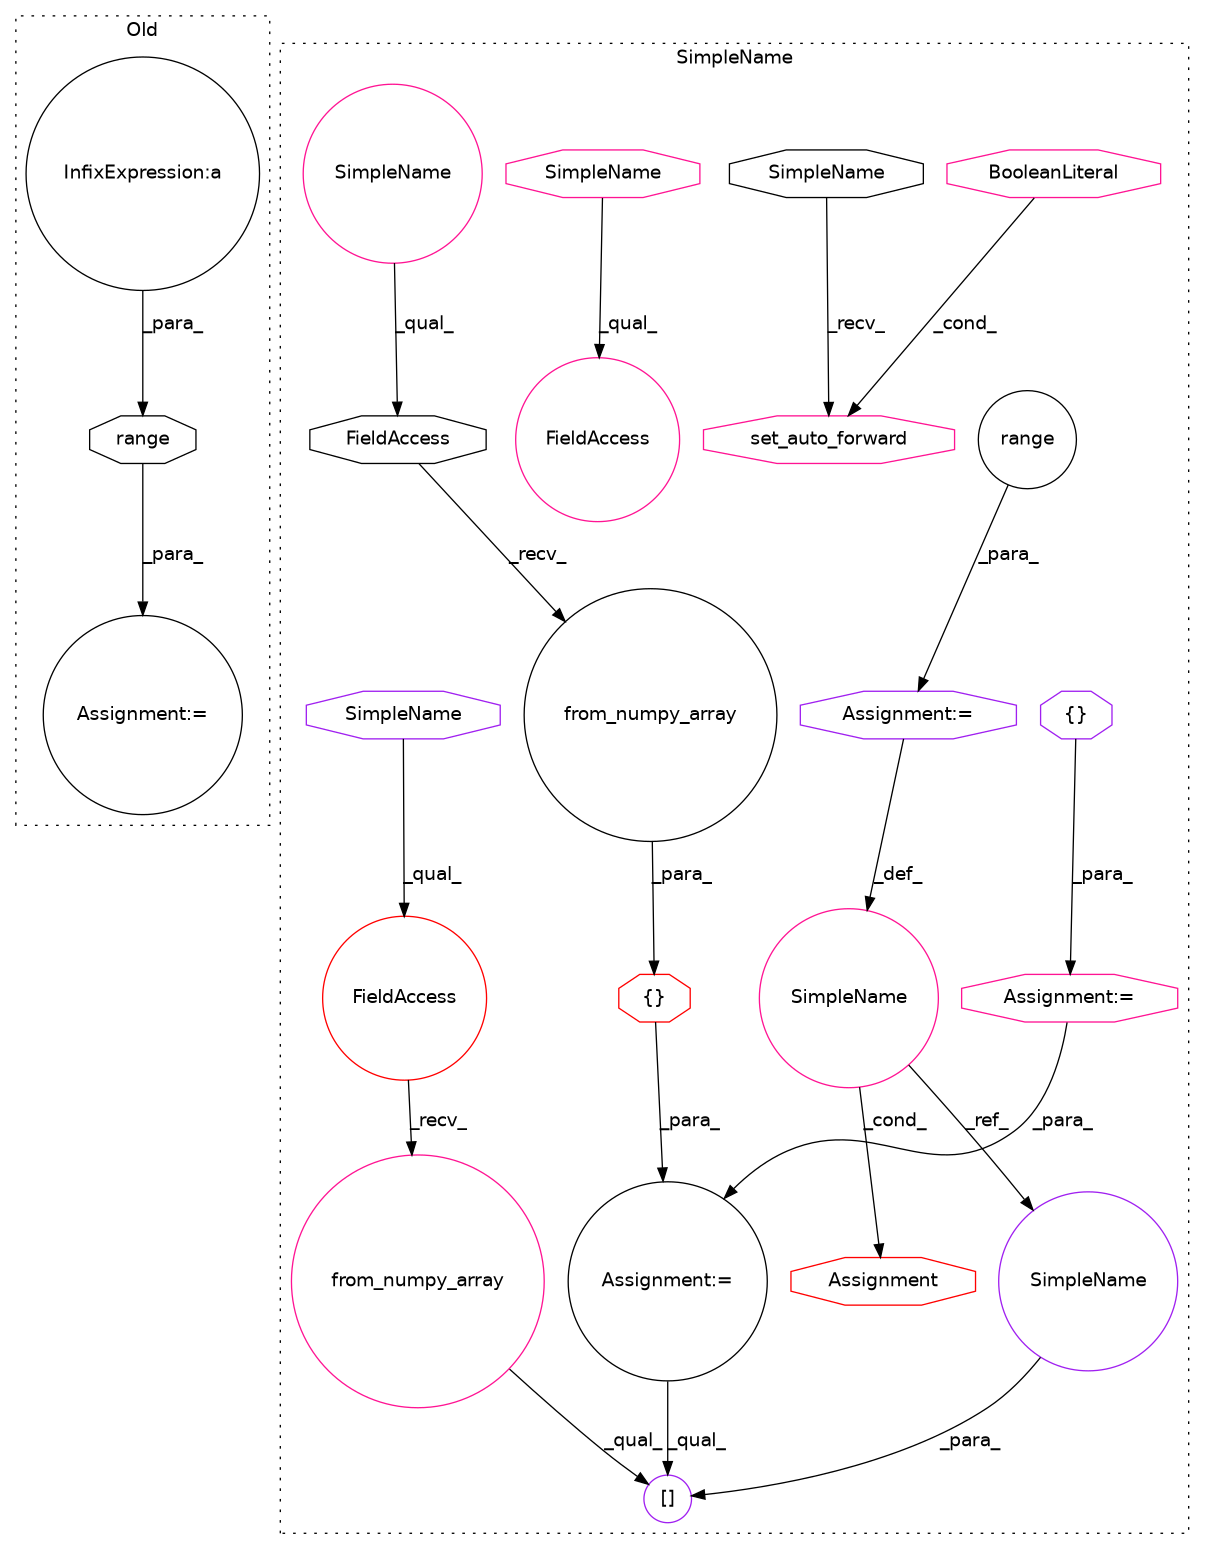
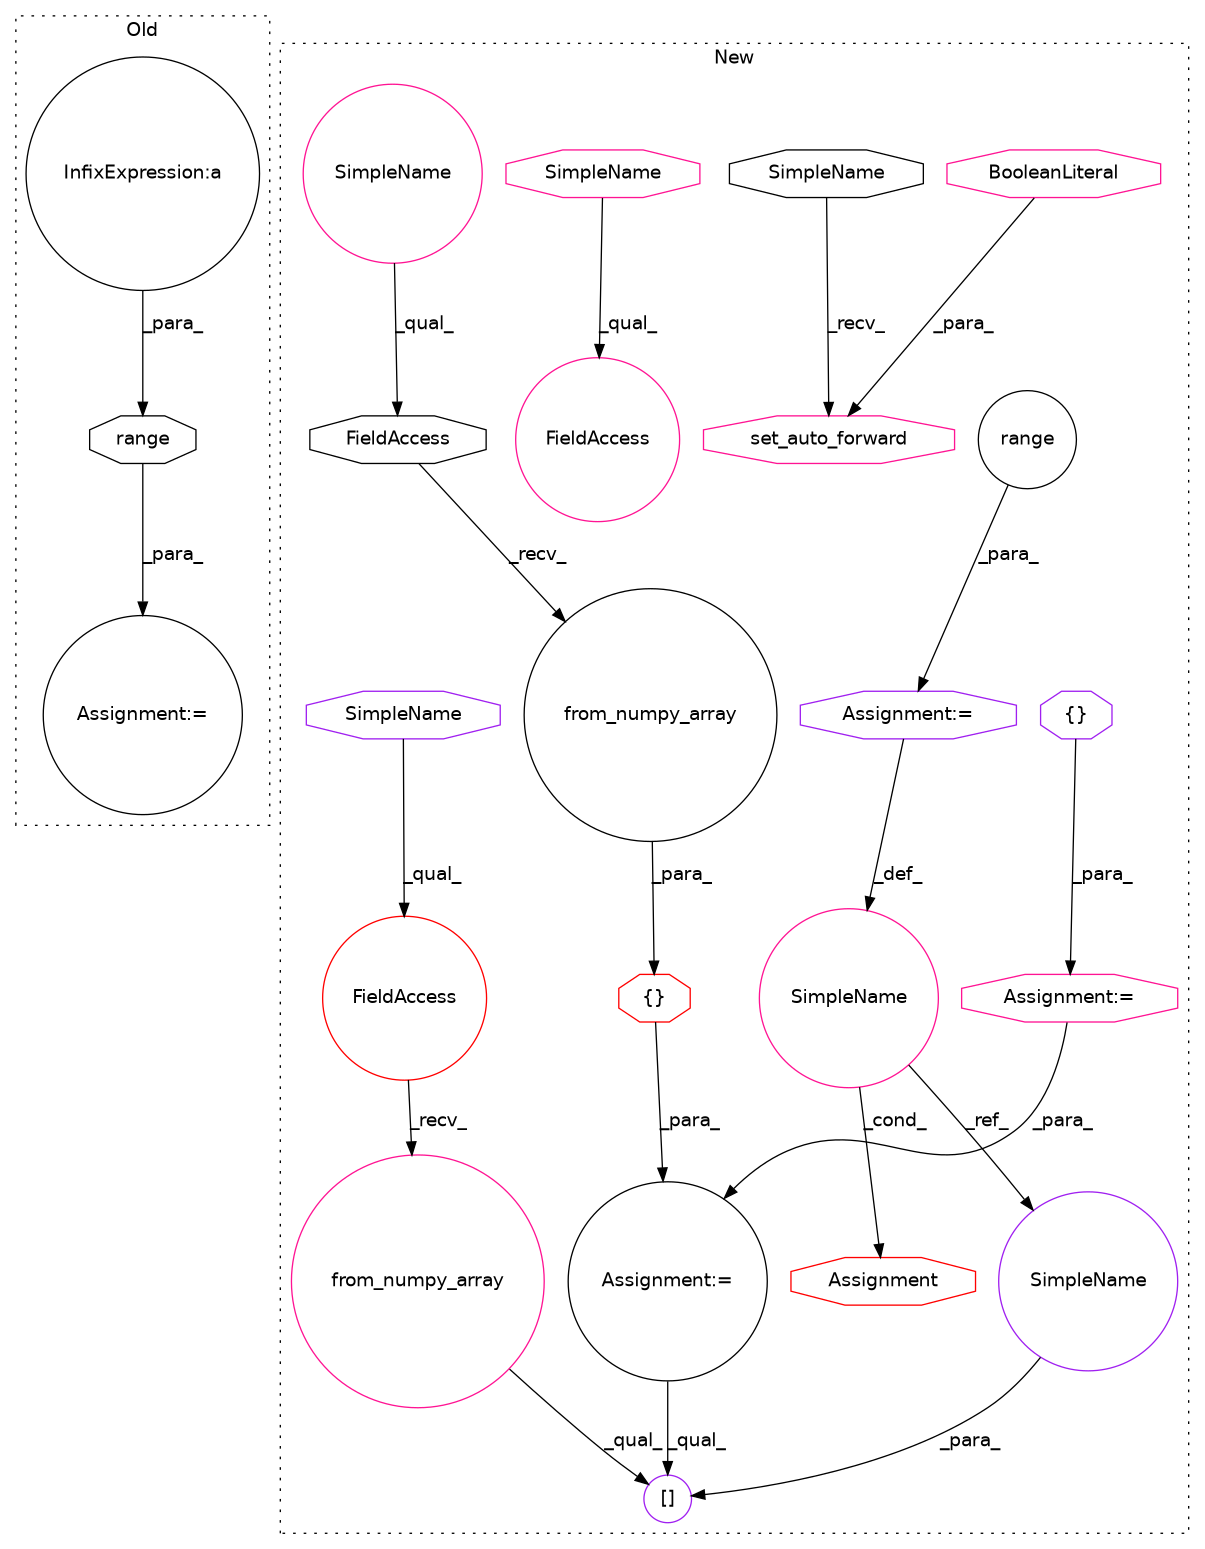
cluster "SimpleName": label "SimpleName" -> "New"
edge "BooleanLiteral" -> "set_auto_forward": label "_cond_" -> "_para_"
